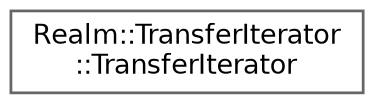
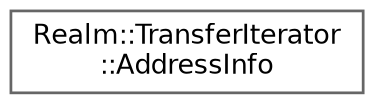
node "Realm::TransferIterator ::TransferIterator": label "Realm::TransferIterator ::TransferIterator" -> "Realm::TransferIterator ::AddressInfo"
